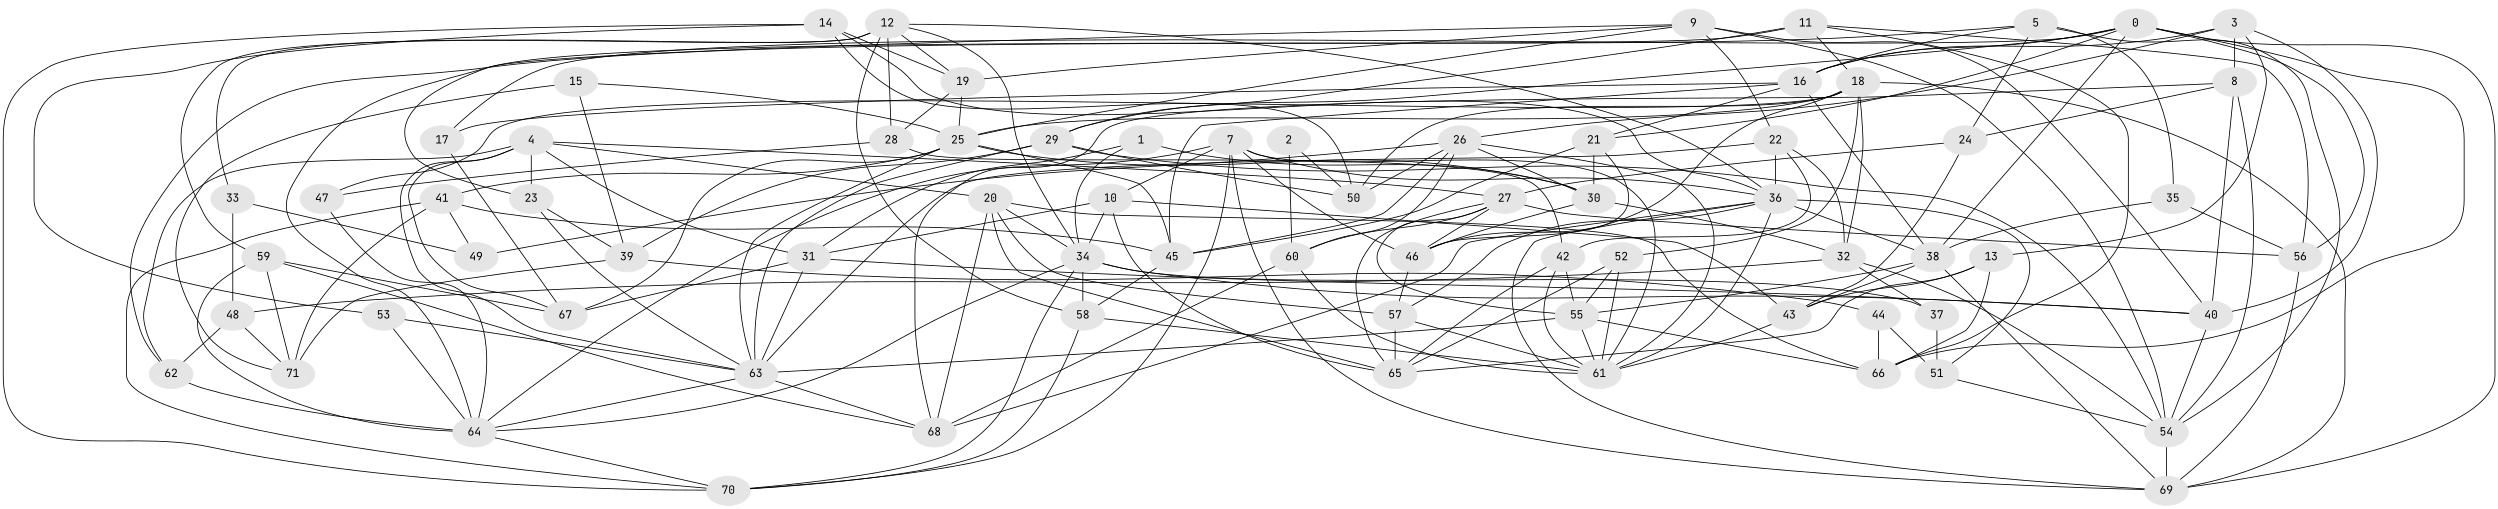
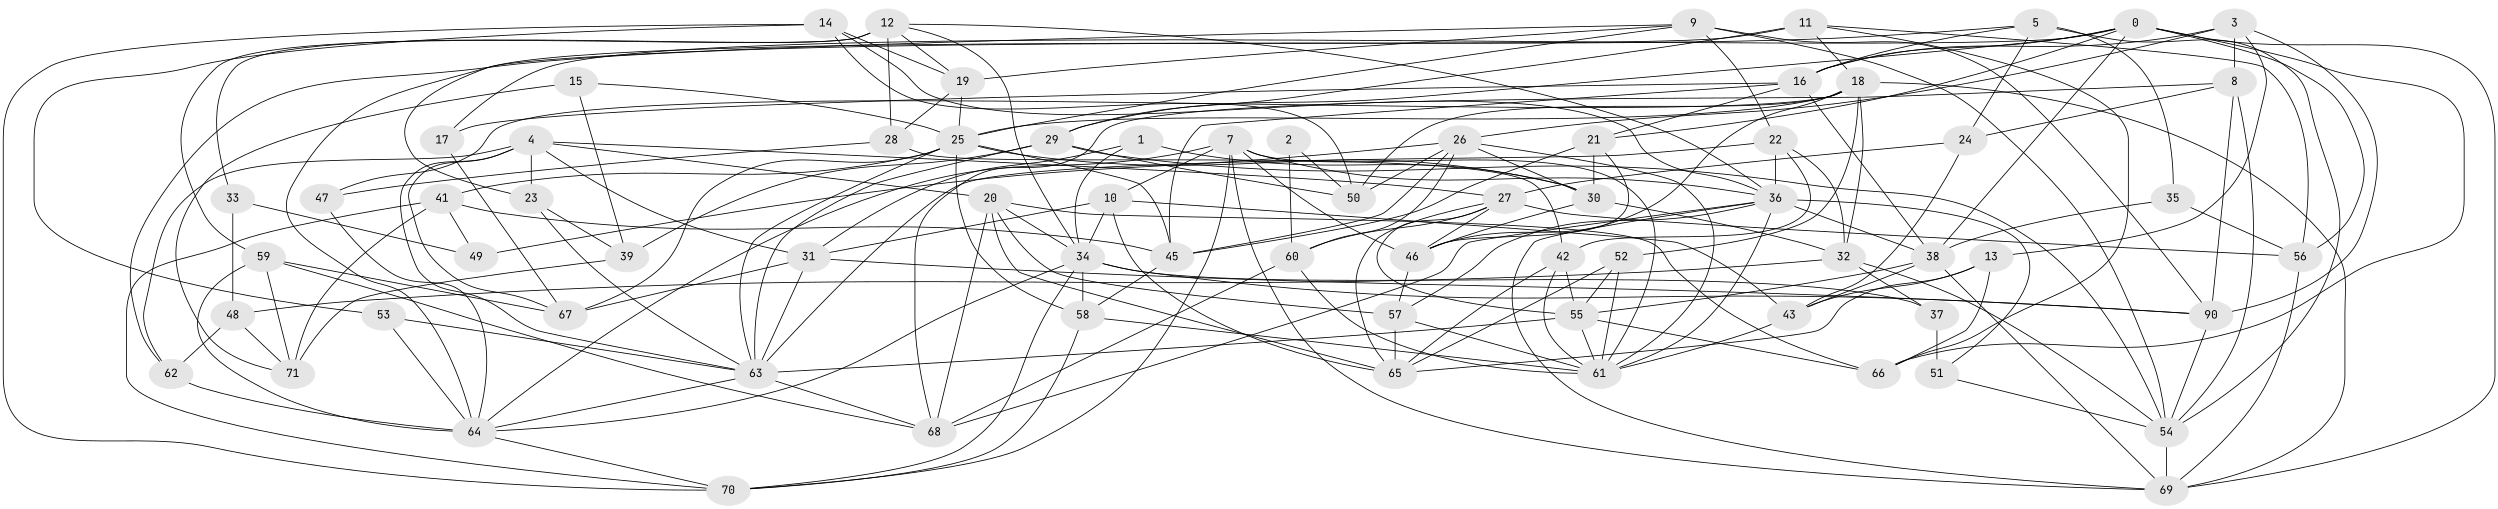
edge "12" -- "58": now "25" -- "58"
node "44": removed
node "40": label "40" -> "90"
